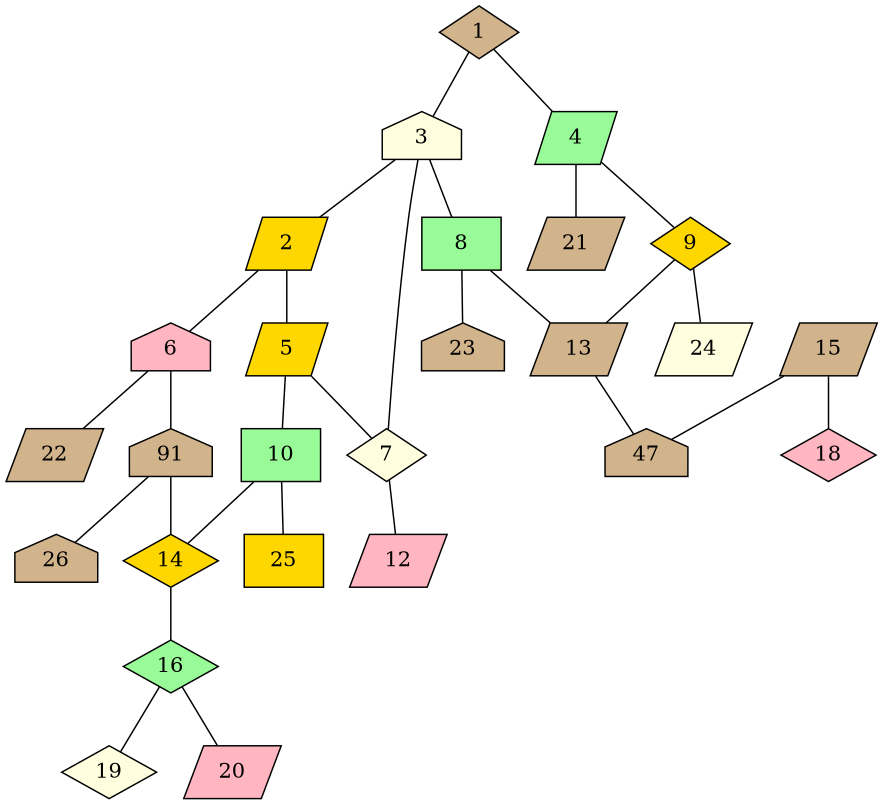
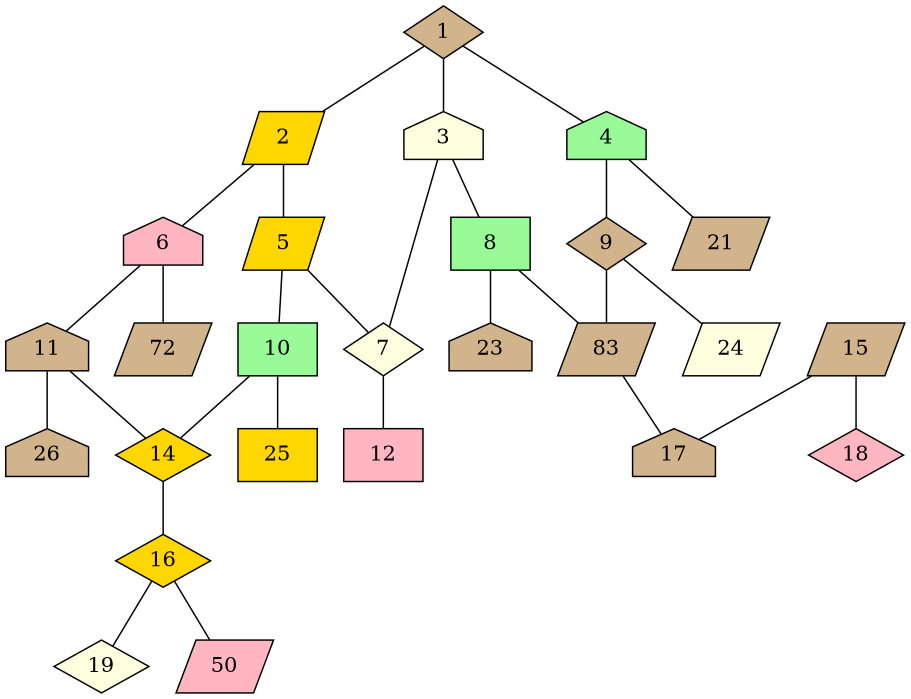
node "4": shape parallelogram -> house
edge "3" -- "2": now "1" -- "2"
node "9": fillcolor gold -> tan
node "13": label "13" -> "83"
node "22": label "22" -> "72"
node "91": label "91" -> "11"
node "47": label "47" -> "17"
node "12": shape parallelogram -> box
node "16": fillcolor palegreen -> gold
node "20": label "20" -> "50"
